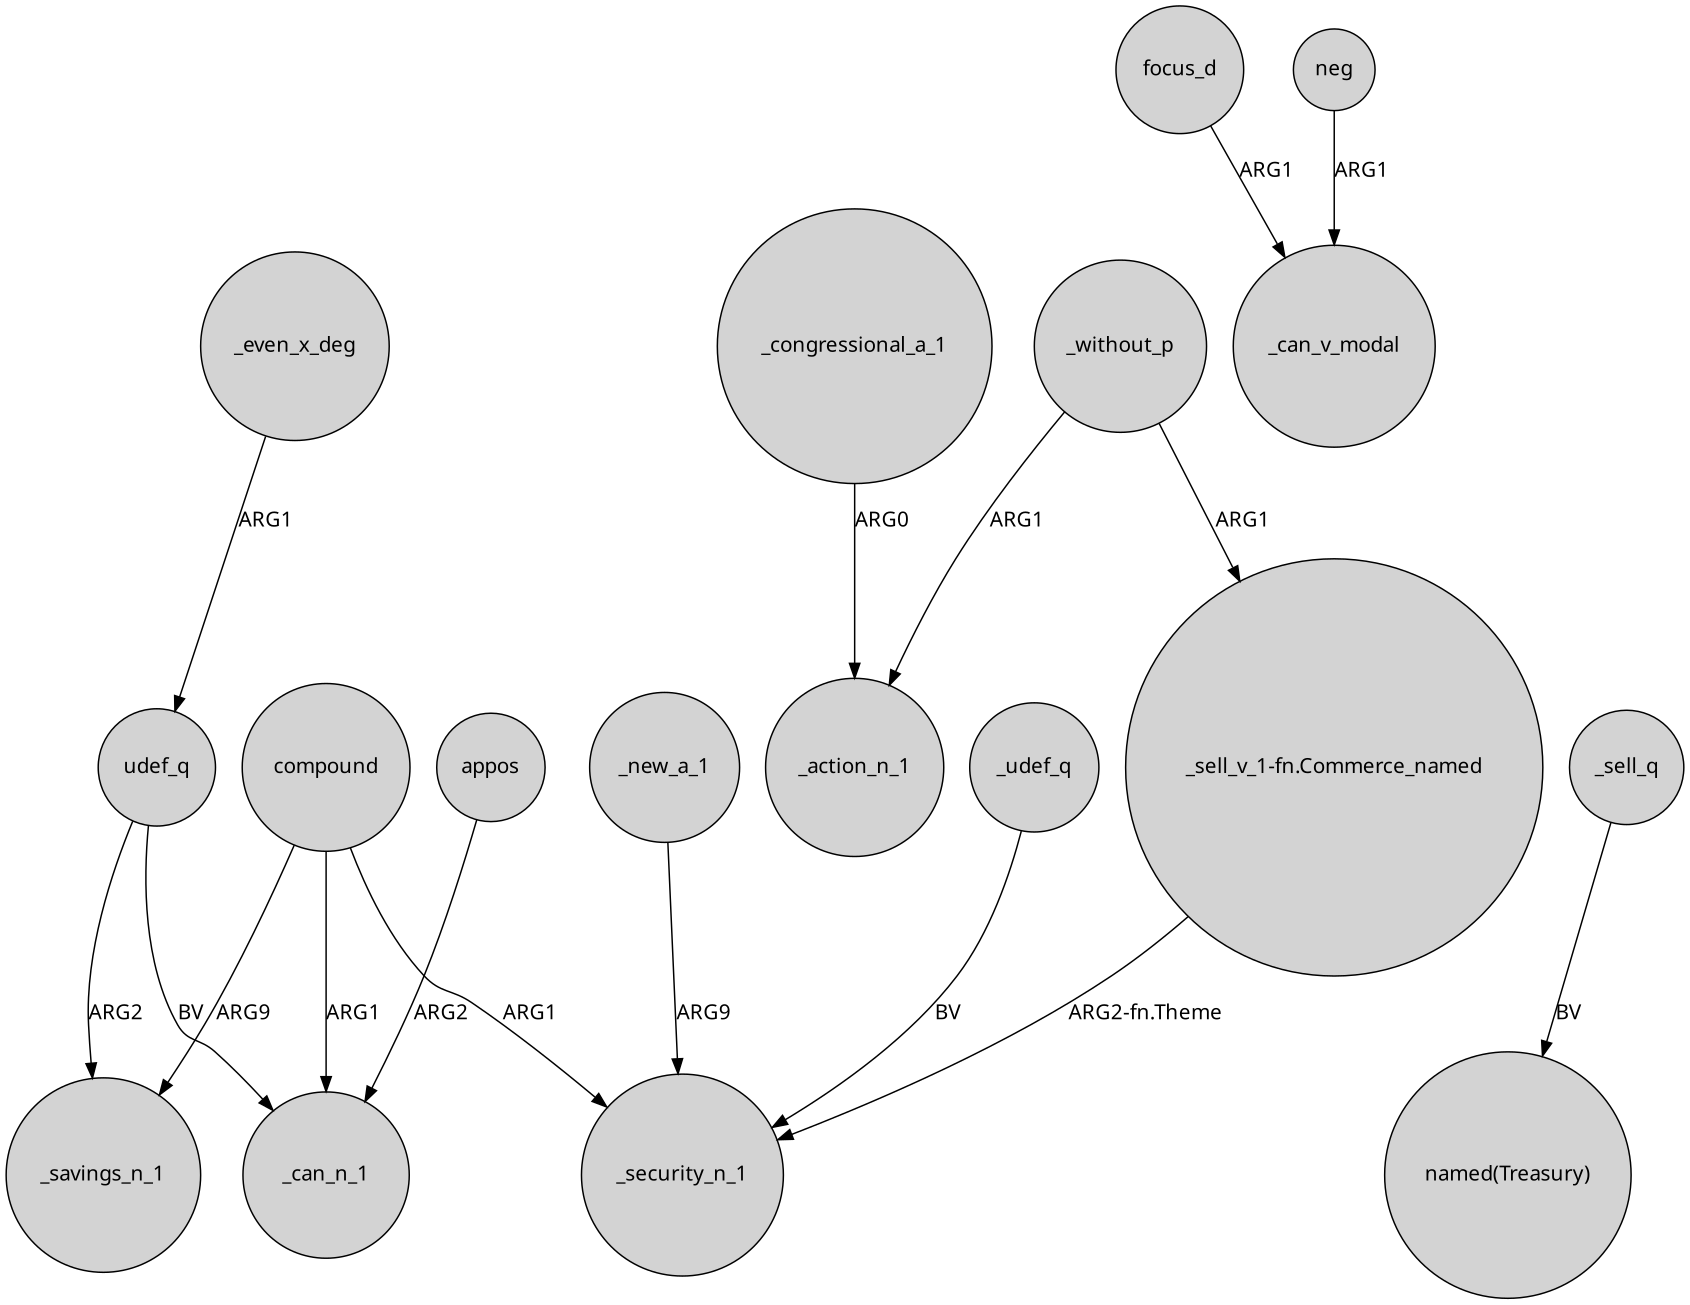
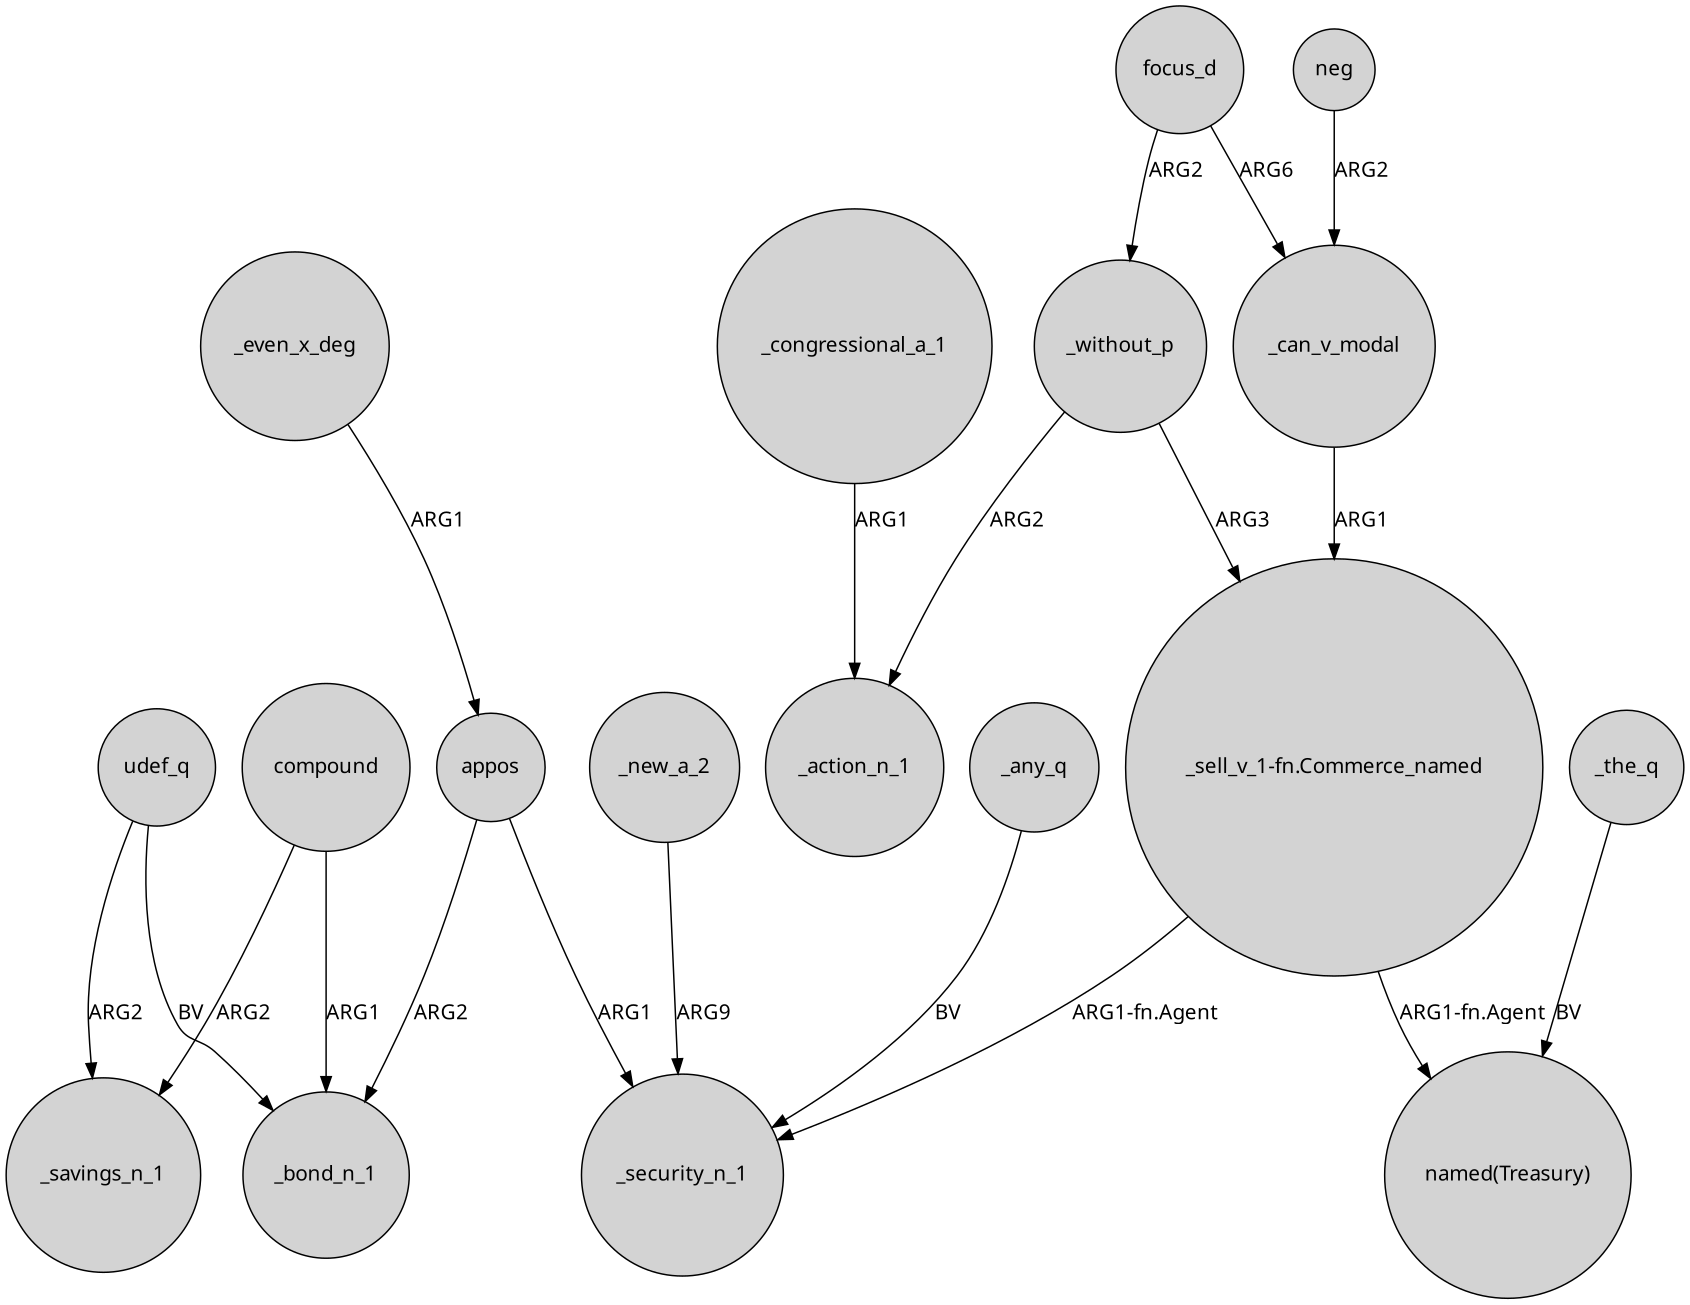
edge "focus_d" -> "_can_v_modal": label "ARG1" -> "ARG6"
edge "neg" -> "_can_v_modal": label "ARG1" -> "ARG2"
edge "focus_d" -> "_without_p": added, label "ARG2"
edge "_can_v_modal" -> "_sell_v_1-fn.Commerce_named": added, label "ARG1"
edge "_congressional_a_1" -> "_action_n_1": label "ARG0" -> "ARG1"
edge "_without_p" -> "_action_n_1": label "ARG1" -> "ARG2"
edge "_without_p" -> "_sell_v_1-fn.Commerce_named": label "ARG1" -> "ARG3"
edge "_even_x_deg" -> "udef_q": now "_even_x_deg" -> "appos"
node "_new_a_1": label "_new_a_1" -> "_new_a_2"
node "_udef_q": label "_udef_q" -> "_any_q"
node "_sell_q": label "_sell_q" -> "_the_q"
edge "compound" -> "_security_n_1": now "appos" -> "_security_n_1"
edge "compound" -> "_savings_n_1": label "ARG9" -> "ARG2"
edge "_sell_v_1-fn.Commerce_named" -> "_security_n_1": label "ARG2-fn.Theme" -> "ARG1-fn.Agent"
edge "_sell_v_1-fn.Commerce_named" -> "named(Treasury)": added, label "ARG1-fn.Agent"
node "_can_n_1": label "_can_n_1" -> "_bond_n_1"
